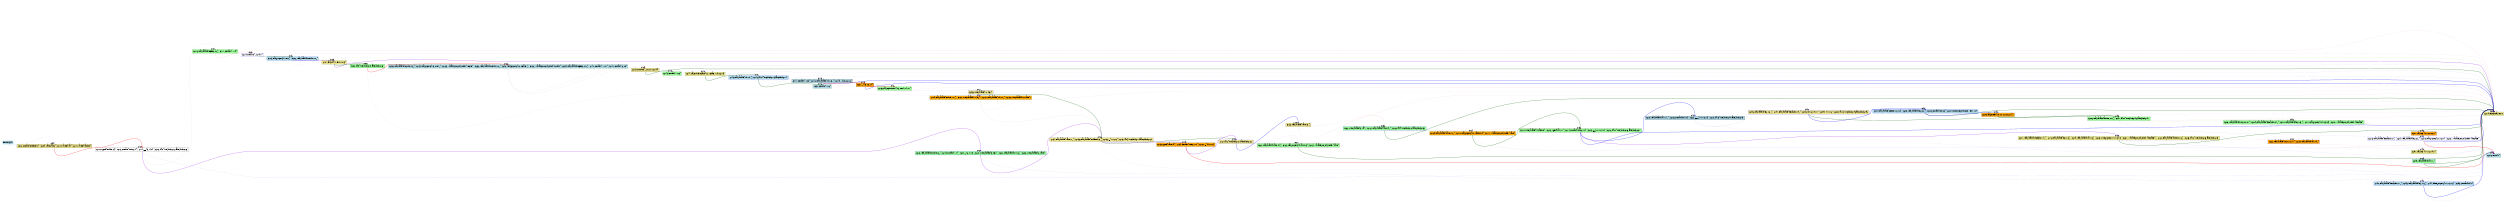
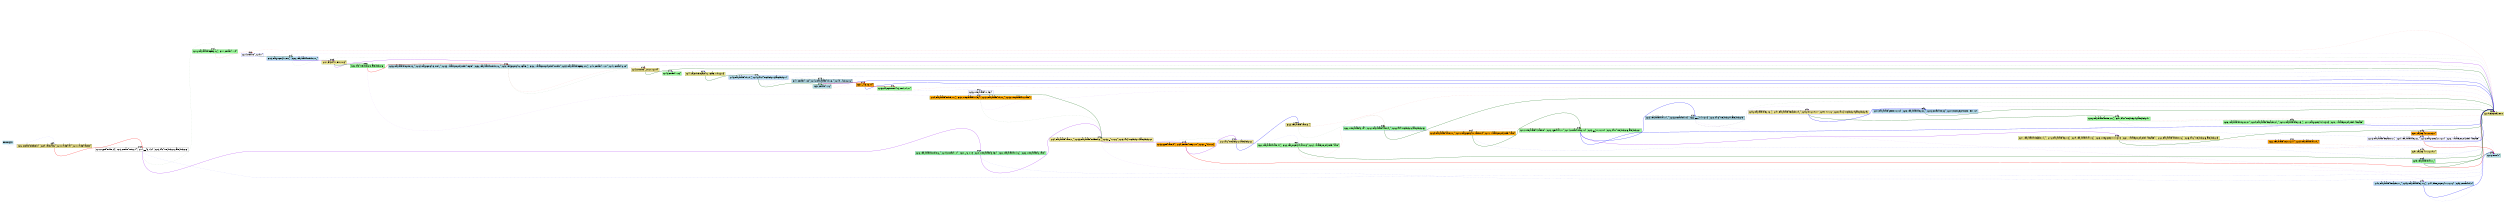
node "26153: write-variable[v11,'key']*": fillcolor khaki -> white
node "26205: call-getText [v20,v21,v22,v23,v24,-]*": removed
edge "26154: read-variable['value',v7,-]" -> "26161: if[v6](true-block:8781,false-block:8782)": style bold -> dotted
